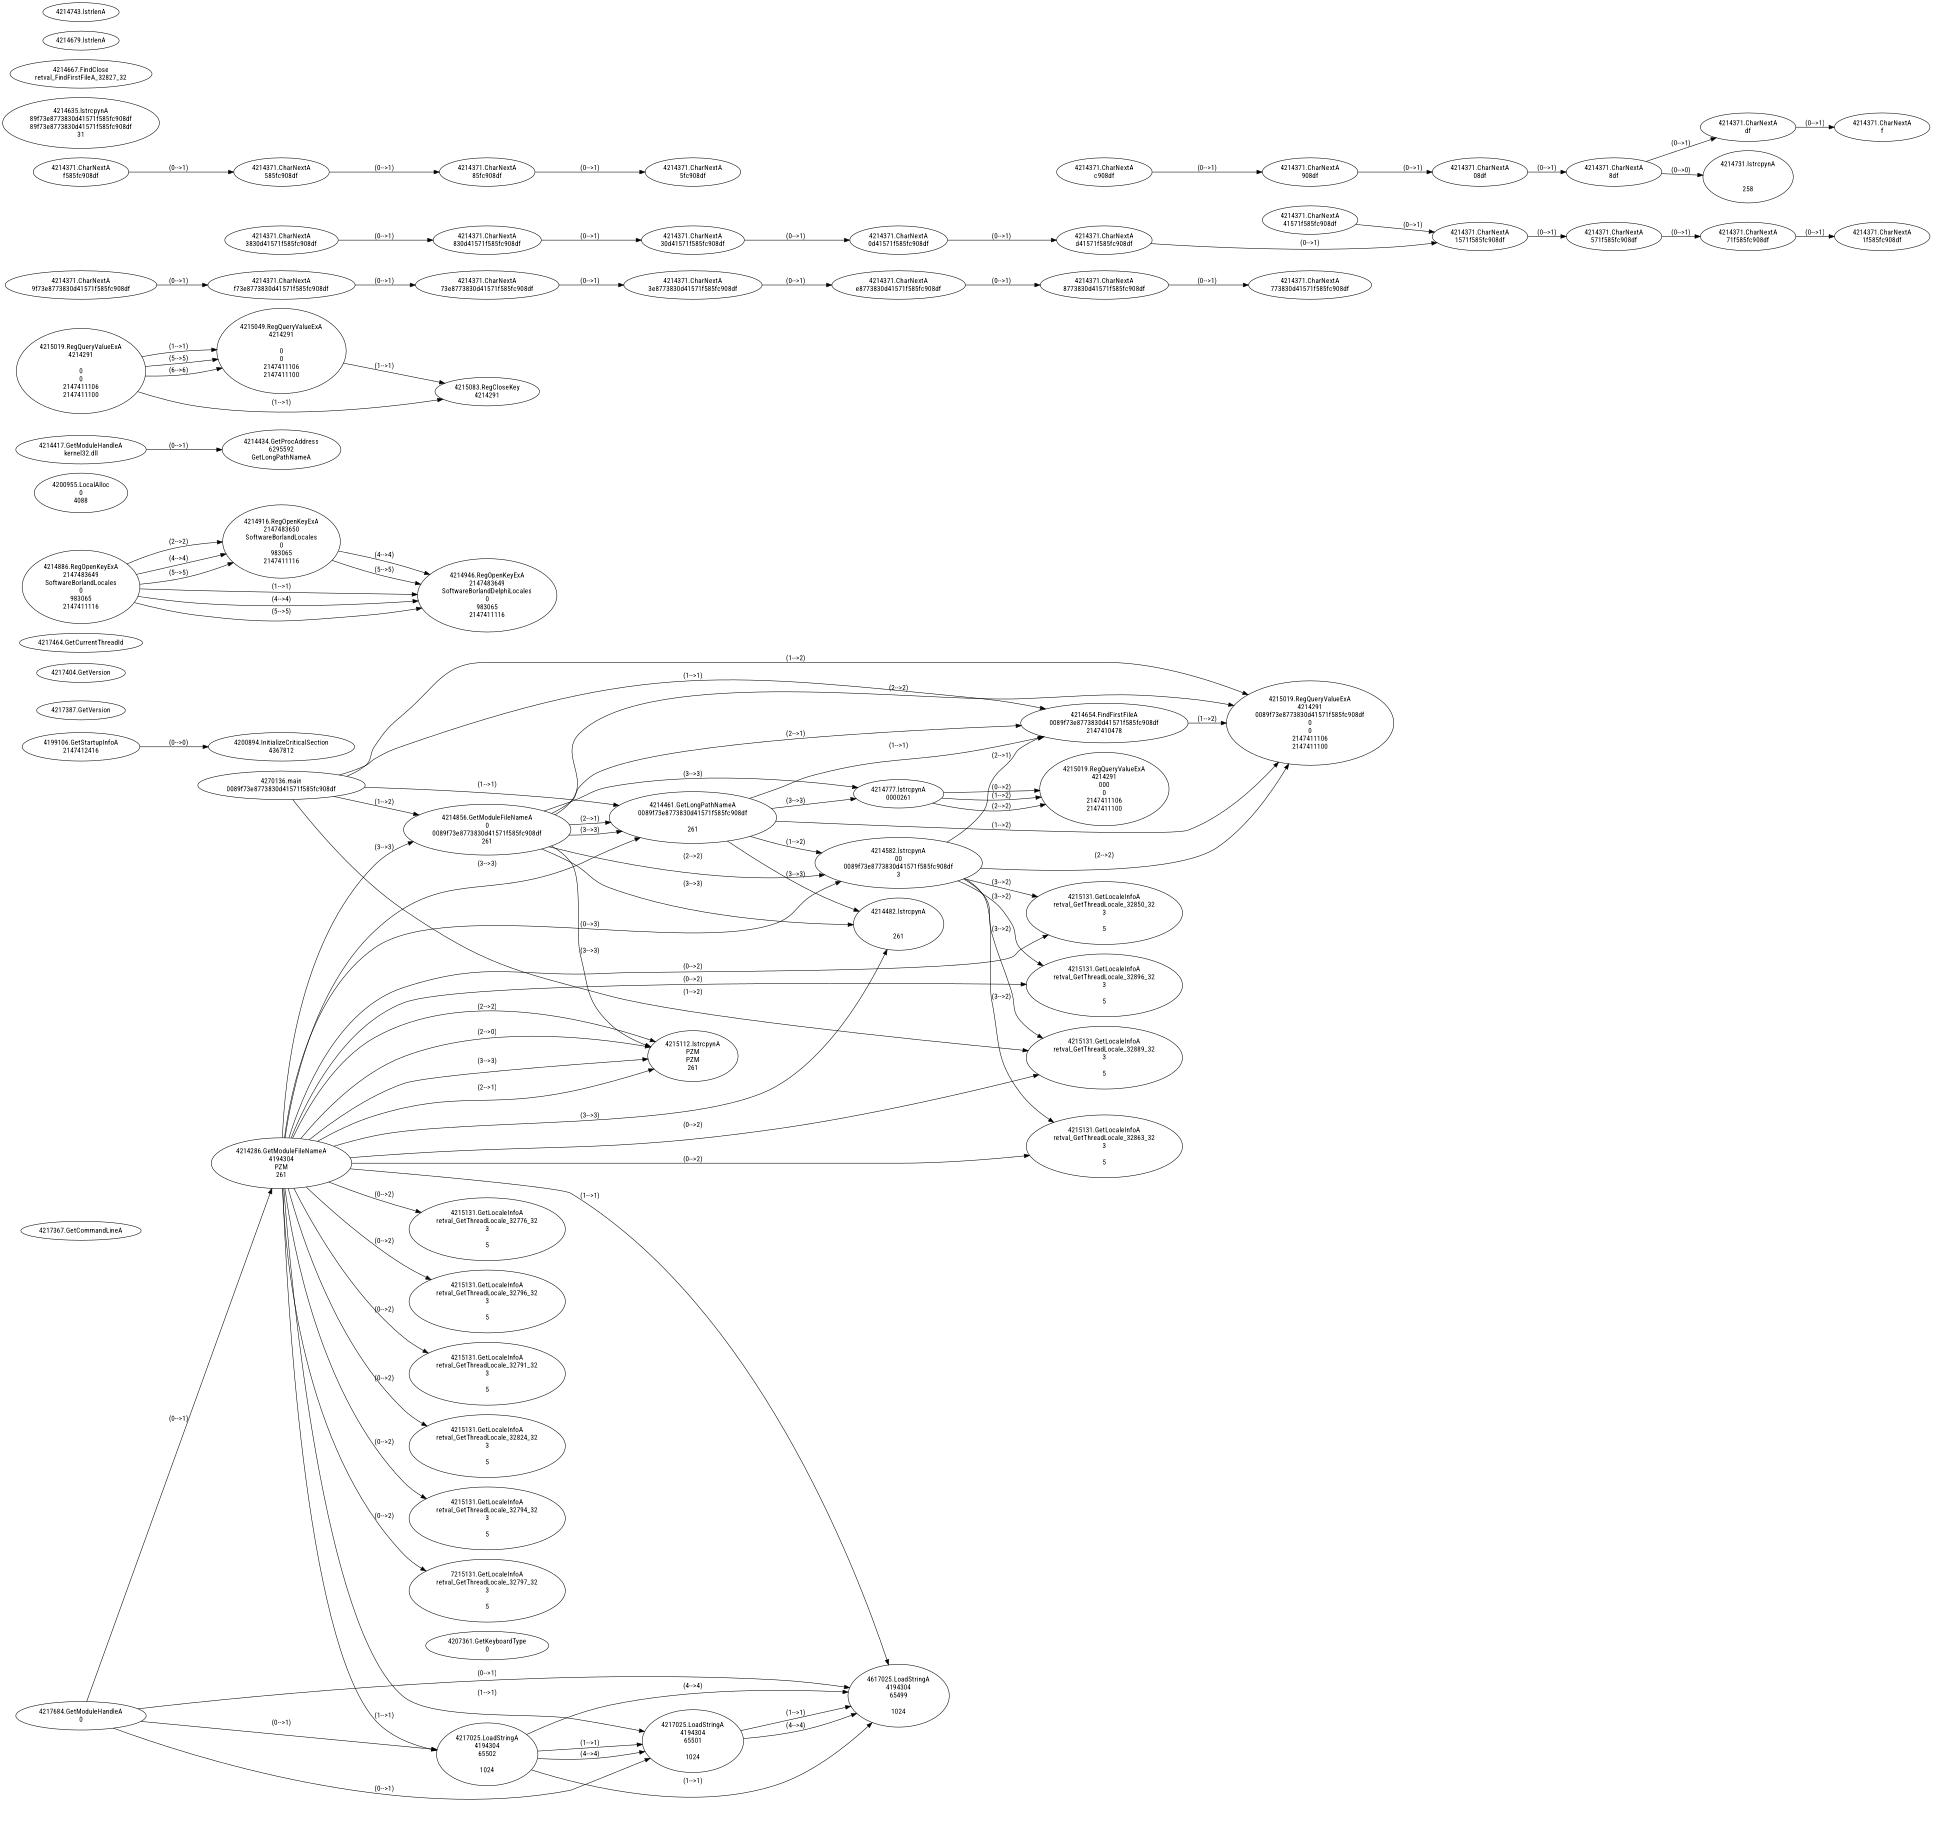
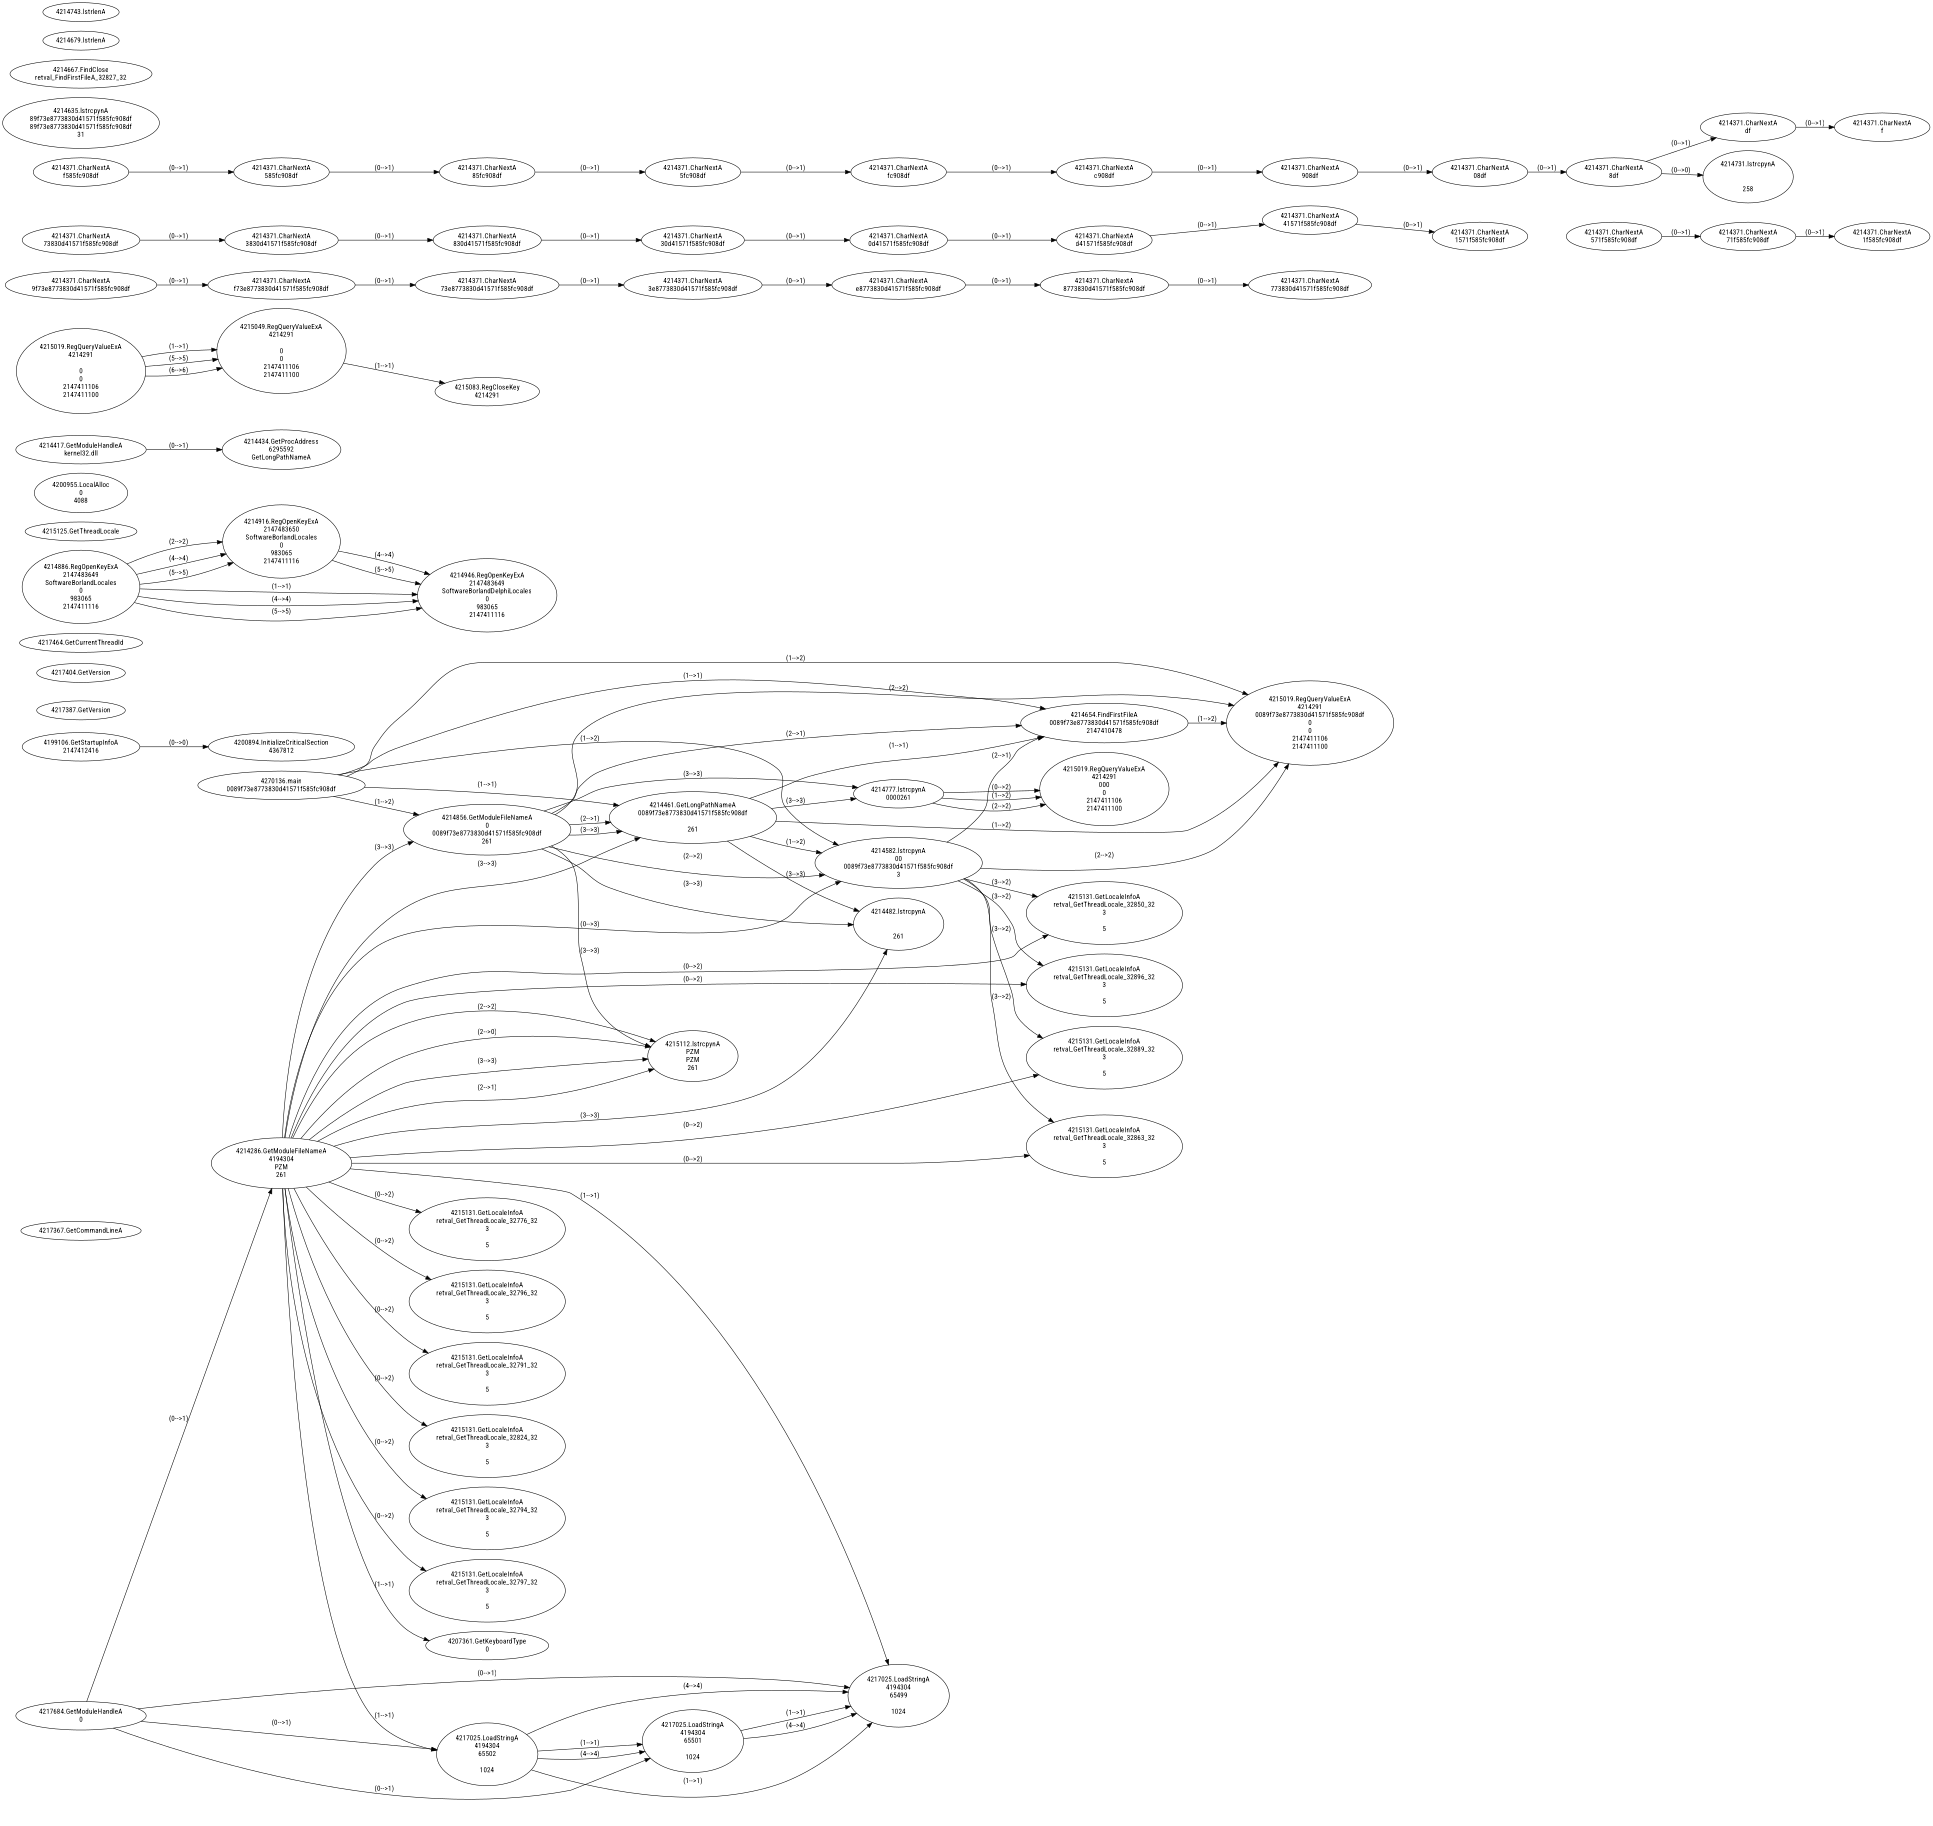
node "4214371.CharNextA fc908df": added
edge "4214371.CharNextA 1571f585fc908df" -> "4214371.CharNextA 571f585fc908df": removed, label "(0-->1)"
node "4214371.CharNextA 73830d41571f585fc908df": added
edge "4214371.CharNextA d41571f585fc908df" -> "4214371.CharNextA 1571f585fc908df": now "4214371.CharNextA d41571f585fc908df" -> "4214371.CharNextA 41571f585fc908df"
edge "4215019.RegQueryValueExA 4214291 0 0 2147411106 2147411100" -> "4215083.RegCloseKey 4214291": removed, label "(1-->1)"
node "4215125.GetThreadLocale": added
edge "4270136.main 0089f73e8773830d41571f585fc908df" -> "4215131.GetLocaleInfoA retval_GetThreadLocale_32889_32 3 5": now "4270136.main 0089f73e8773830d41571f585fc908df" -> "4214582.lstrcpynA 00 0089f73e8773830d41571f585fc908df 3"
edge "4214286.GetModuleFileNameA 4194304 PZM 261" -> "4217025.LoadStringA 4194304 65501 1024": now "4214286.GetModuleFileNameA 4194304 PZM 261" -> "4207361.GetKeyboardType 0"
node "7215131.GetLocaleInfoA retval_GetThreadLocale_32797_32 3 5": label "7215131.GetLocaleInfoA retval_GetThreadLocale_32797_32 3 5" -> "4215131.GetLocaleInfoA retval_GetThreadLocale_32797_32 3 5"
node "4617025.LoadStringA 4194304 65499 1024": label "4617025.LoadStringA 4194304 65499 1024" -> "4217025.LoadStringA 4194304 65499 1024"
